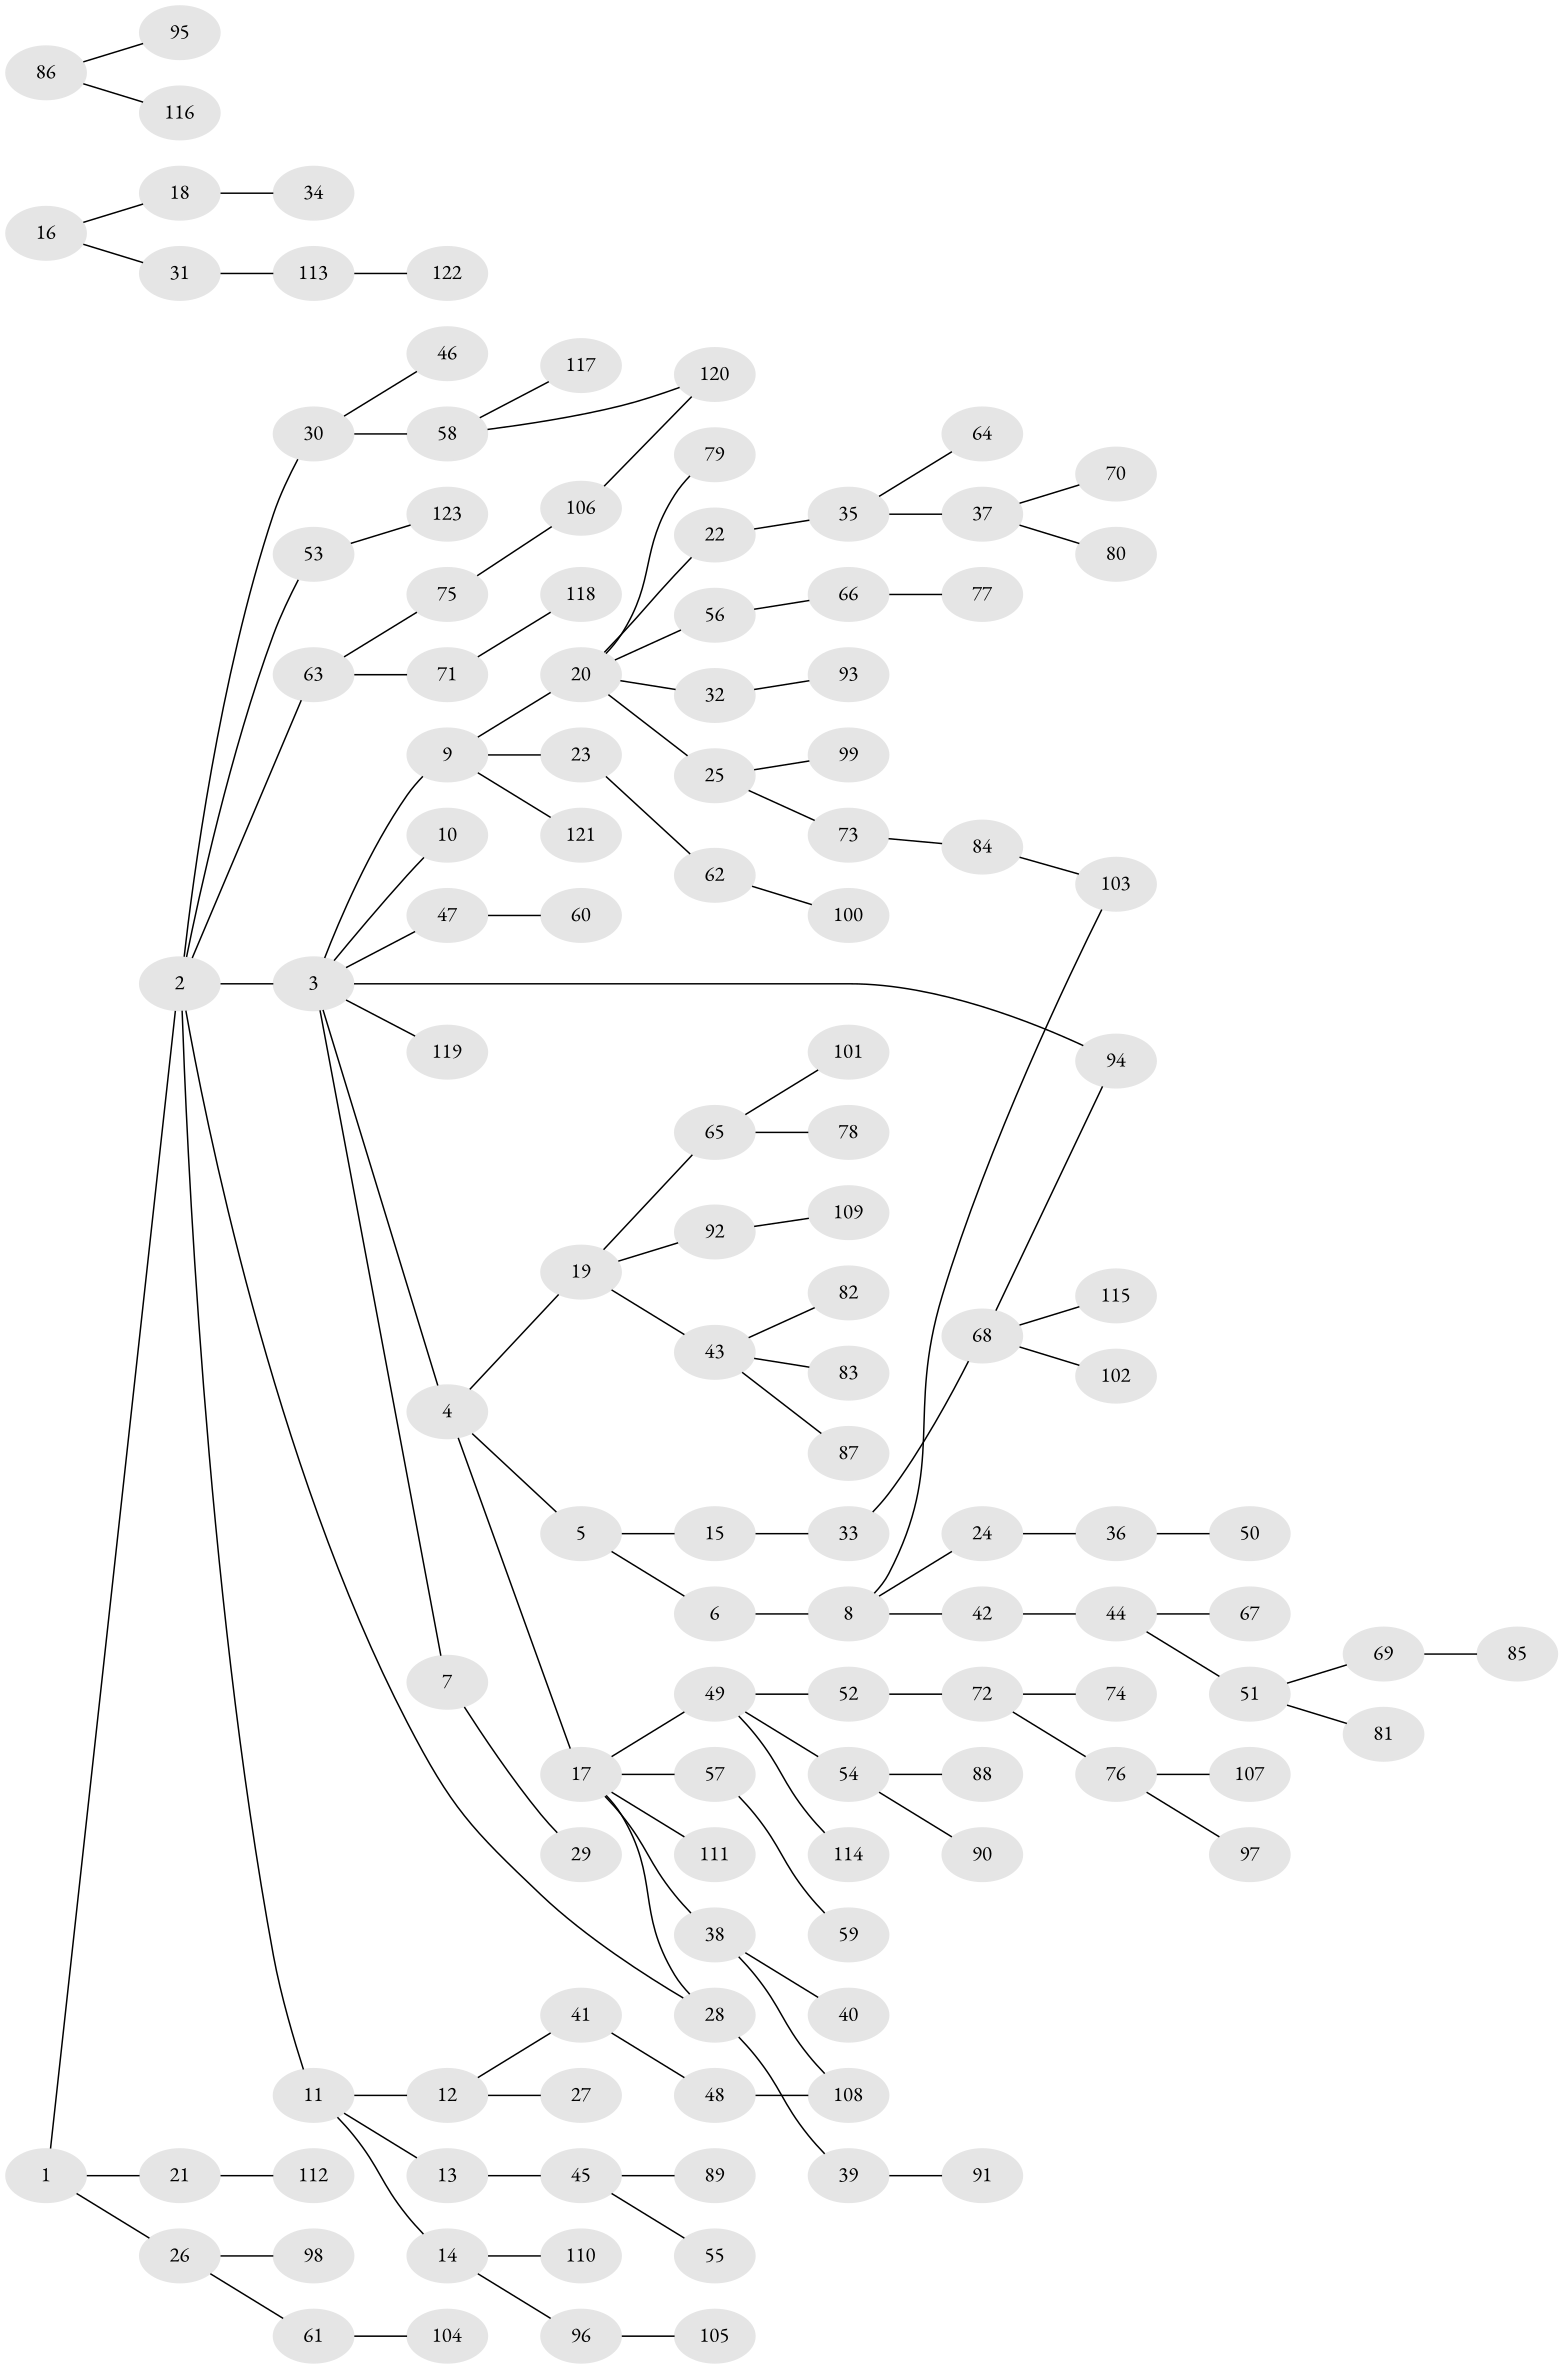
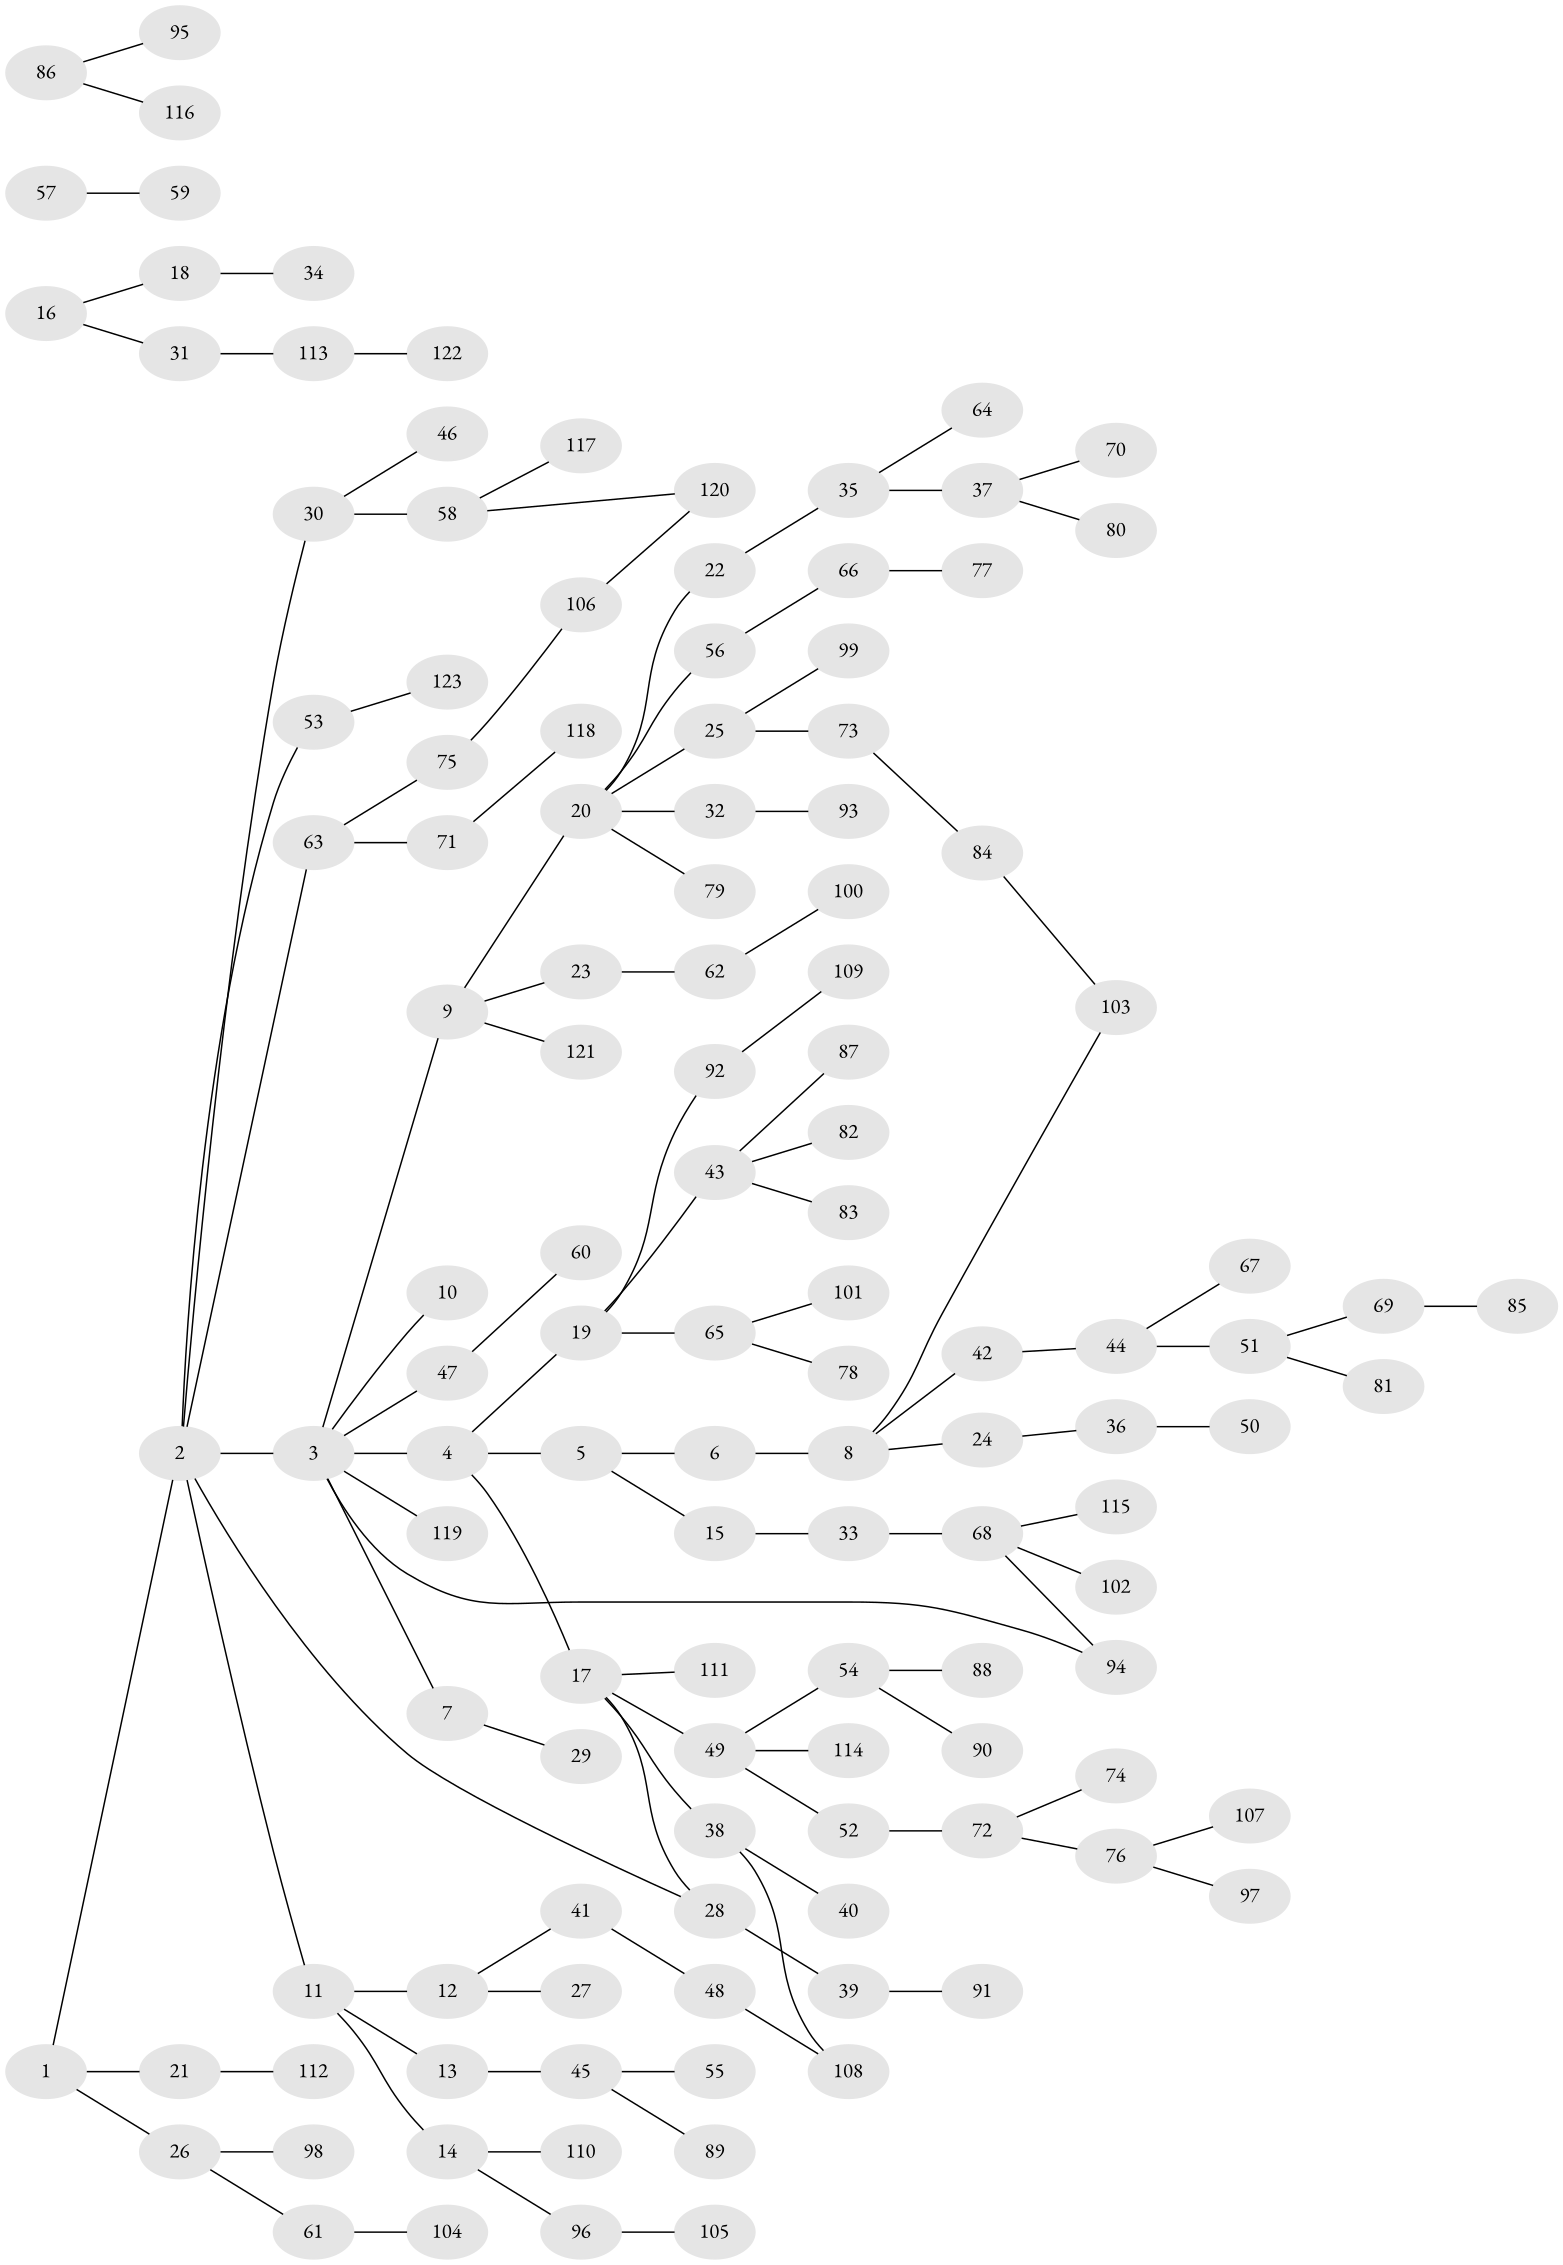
edge "17" -- "57": removed
